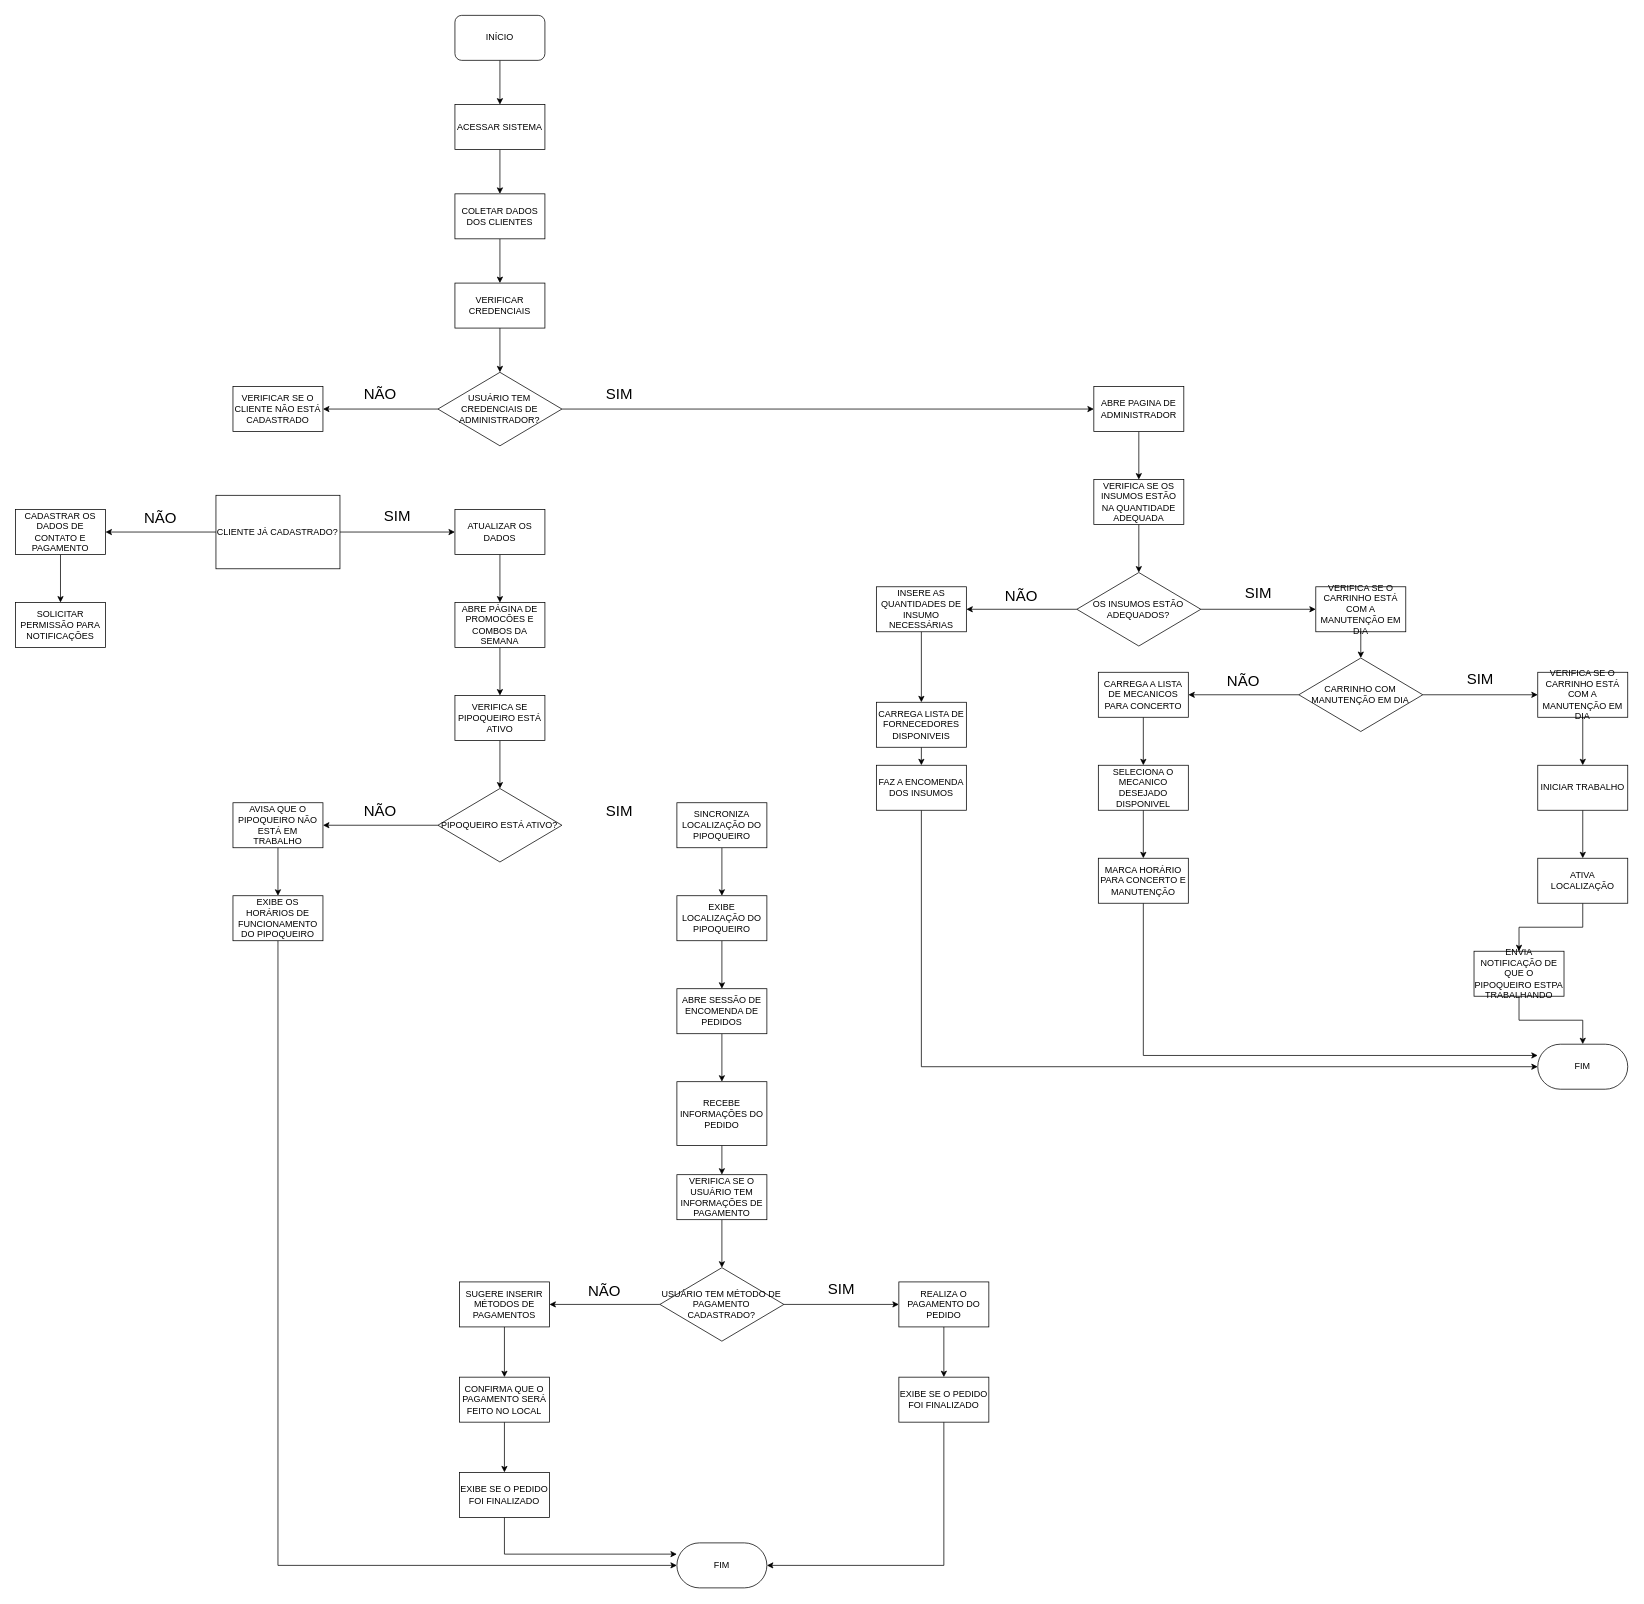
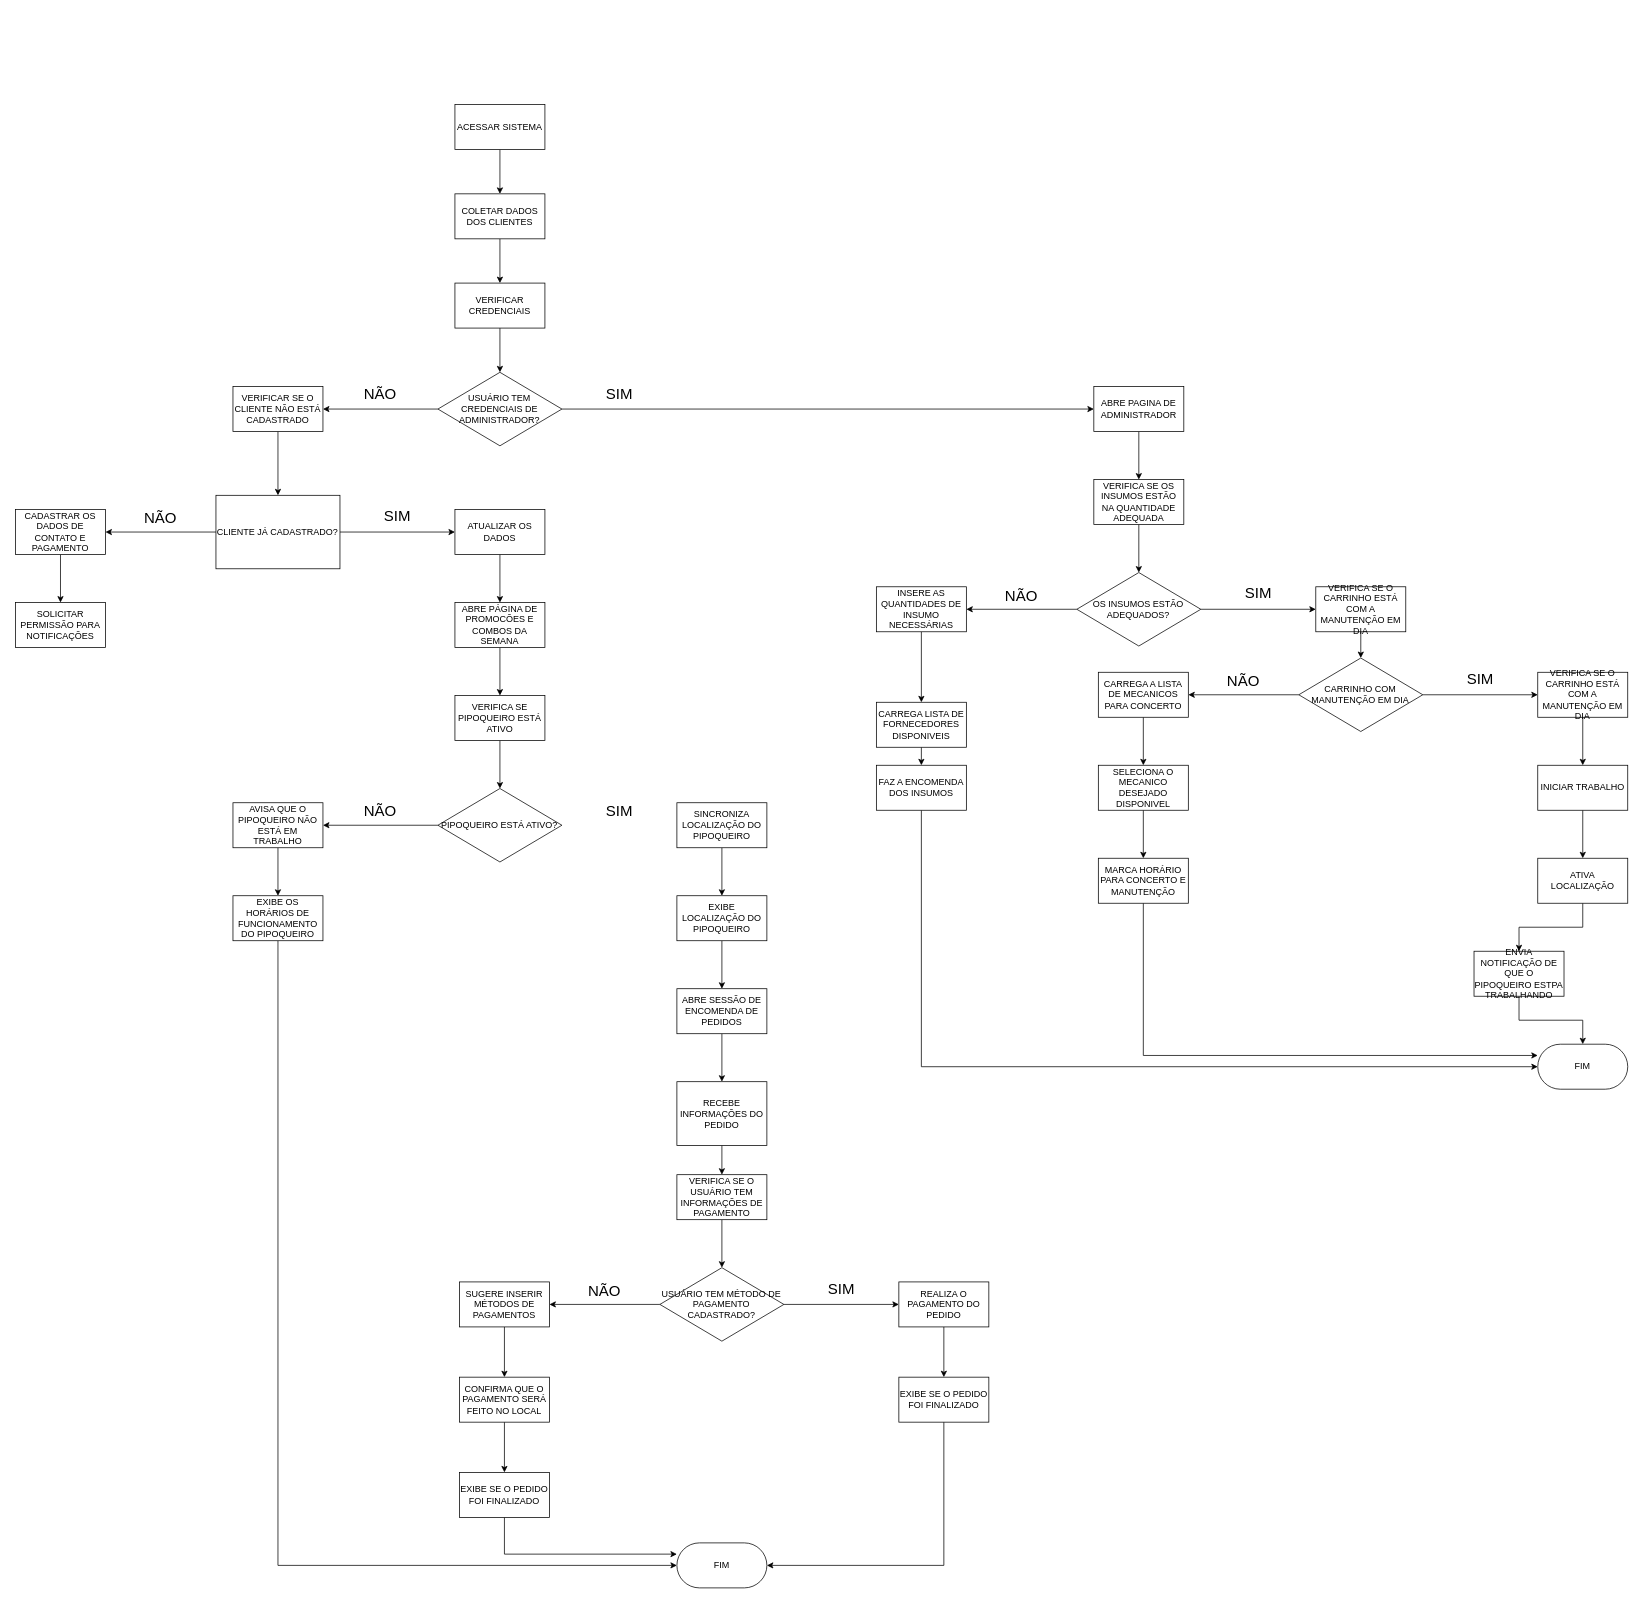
node "INÍCIO": removed
edge "INÍCIO" -> "ACESSAR SISTEMA": removed
edge "VERIFICAR SE O CLIENTE NÃO ESTÁ CADASTRADO" -> "CLIENTE JÁ CADASTRADO?": added
